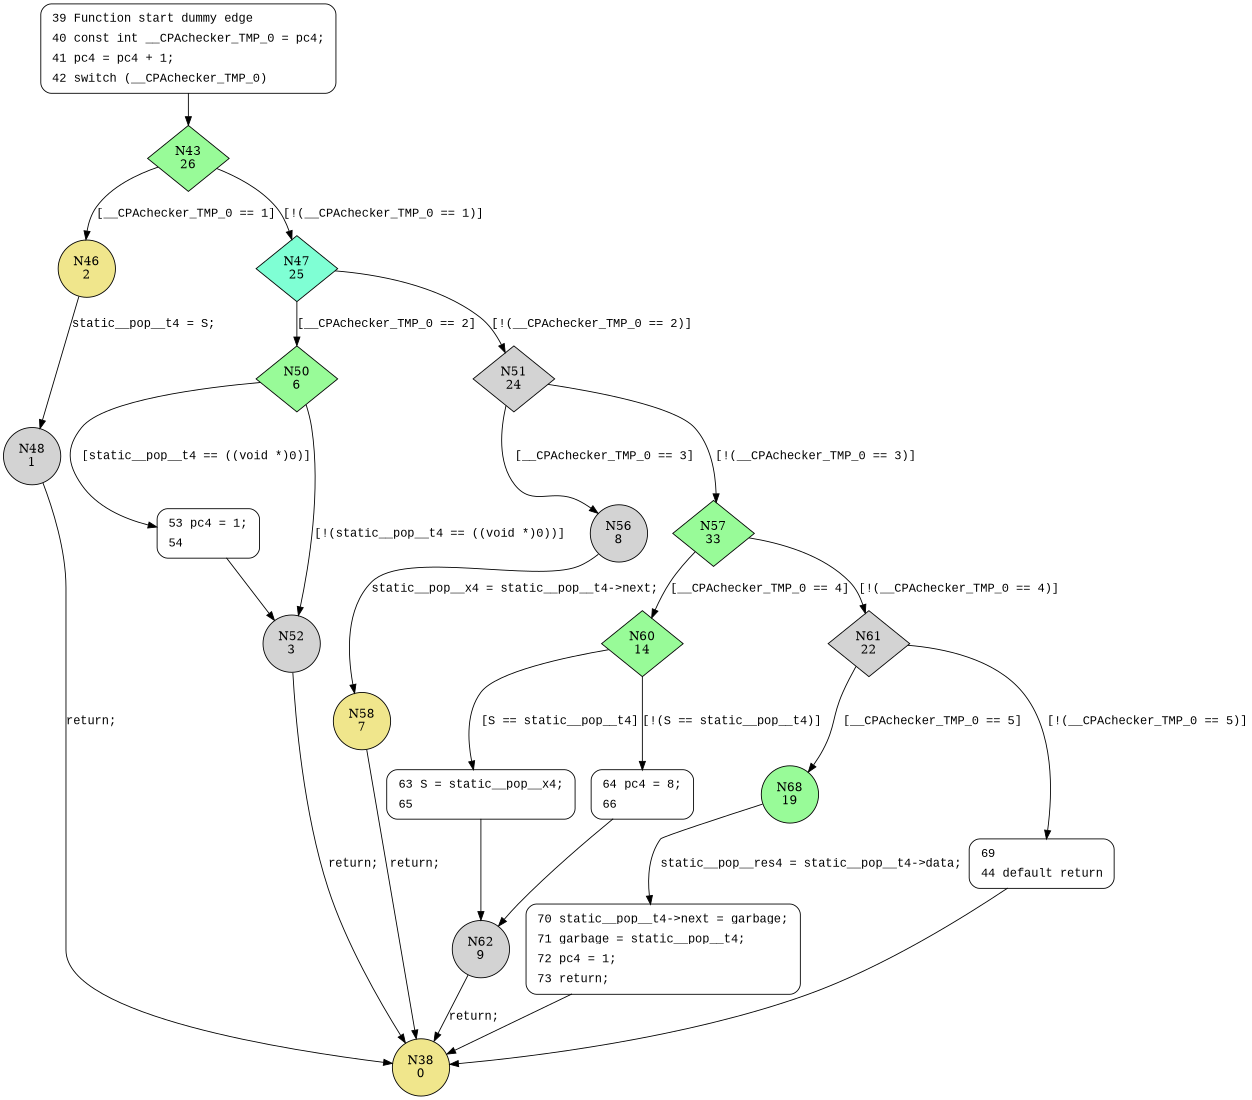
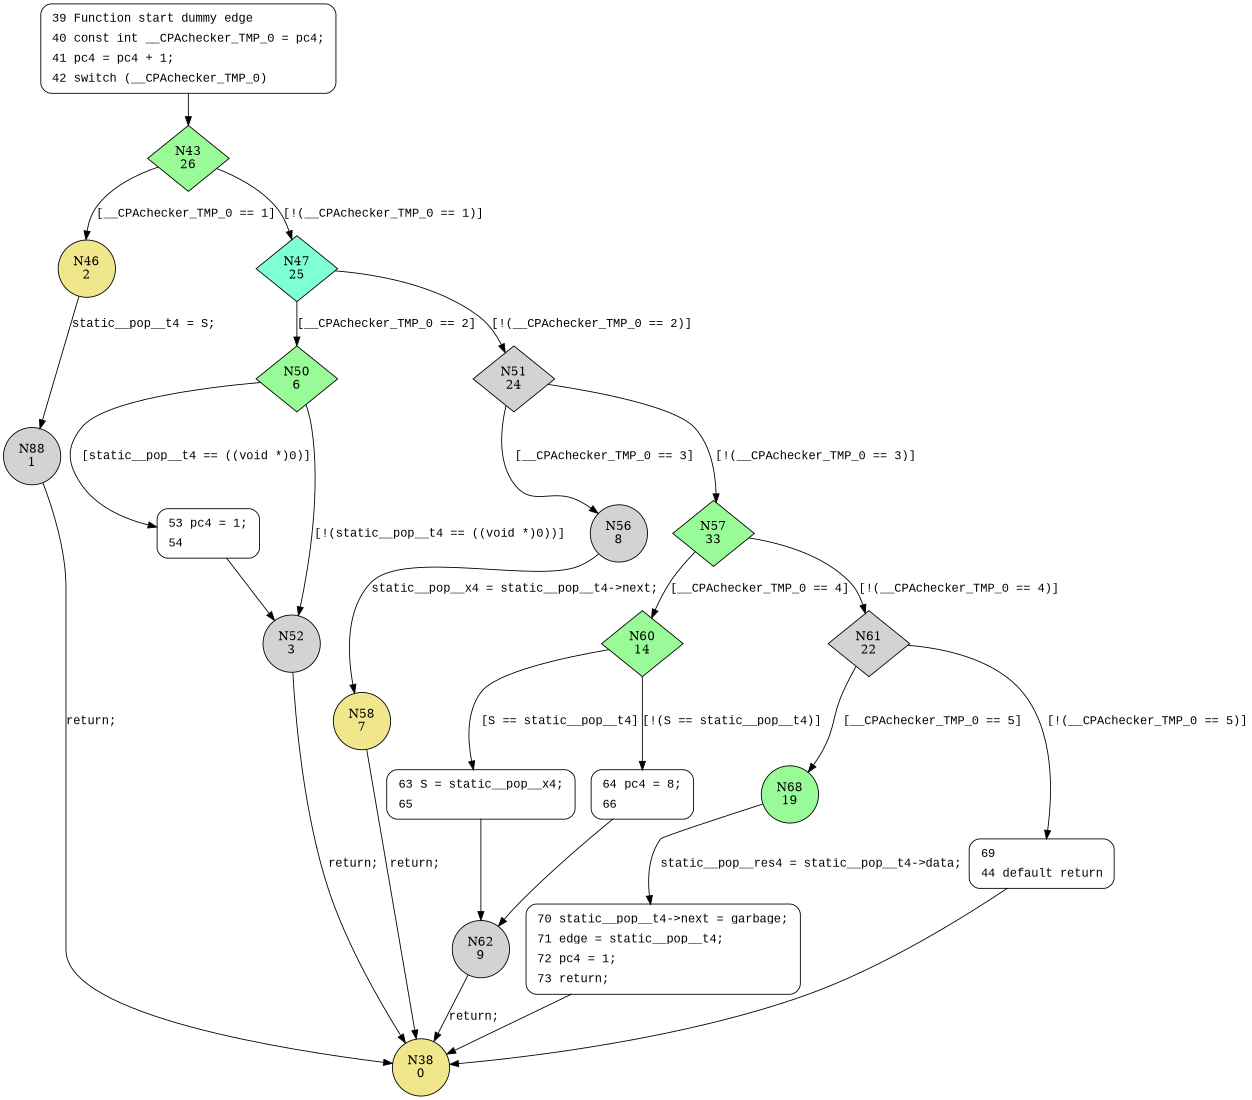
node "N48 1": label "N48 1" -> "N88 1"
node "70": text "garbage = static__pop__t4;" -> "edge = static__pop__t4;"
